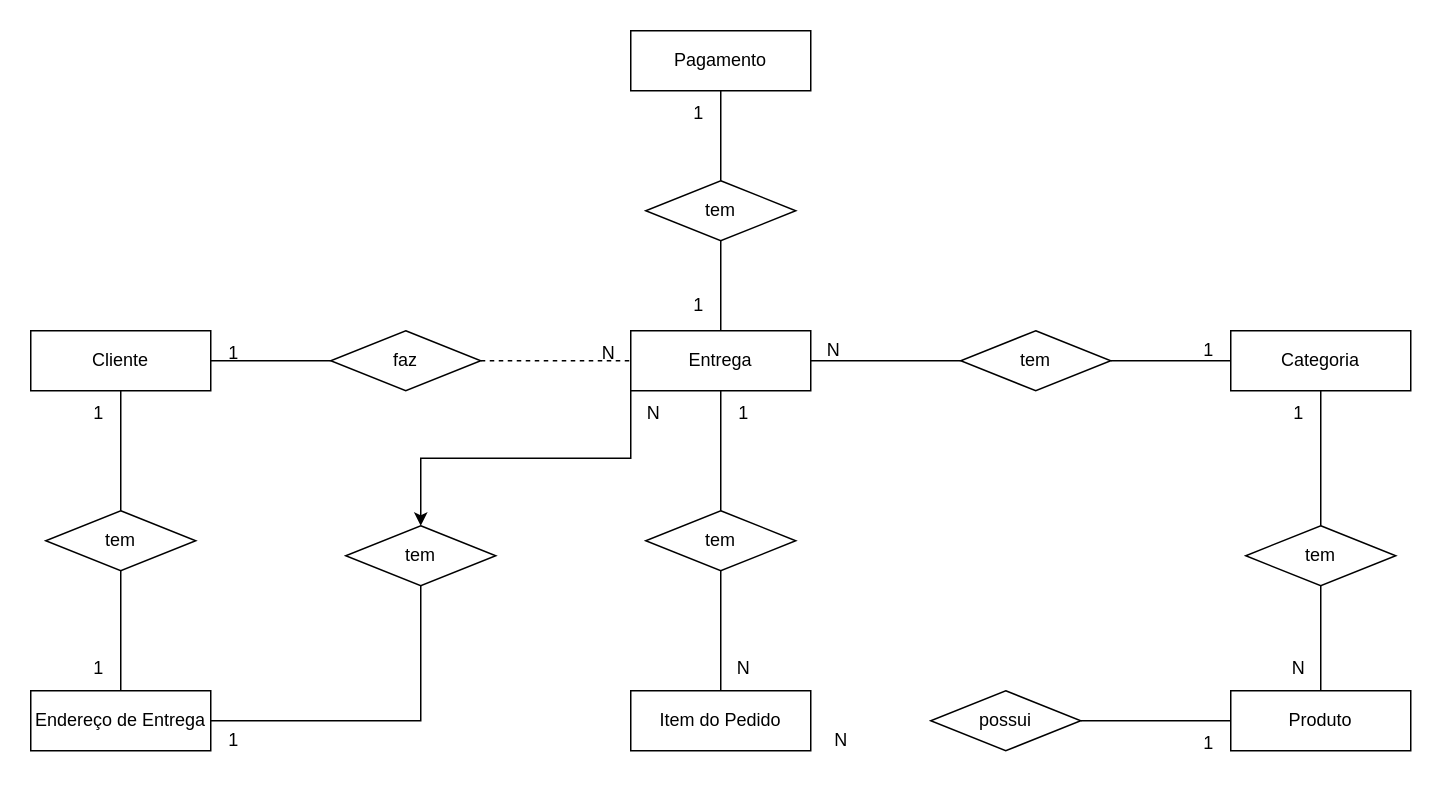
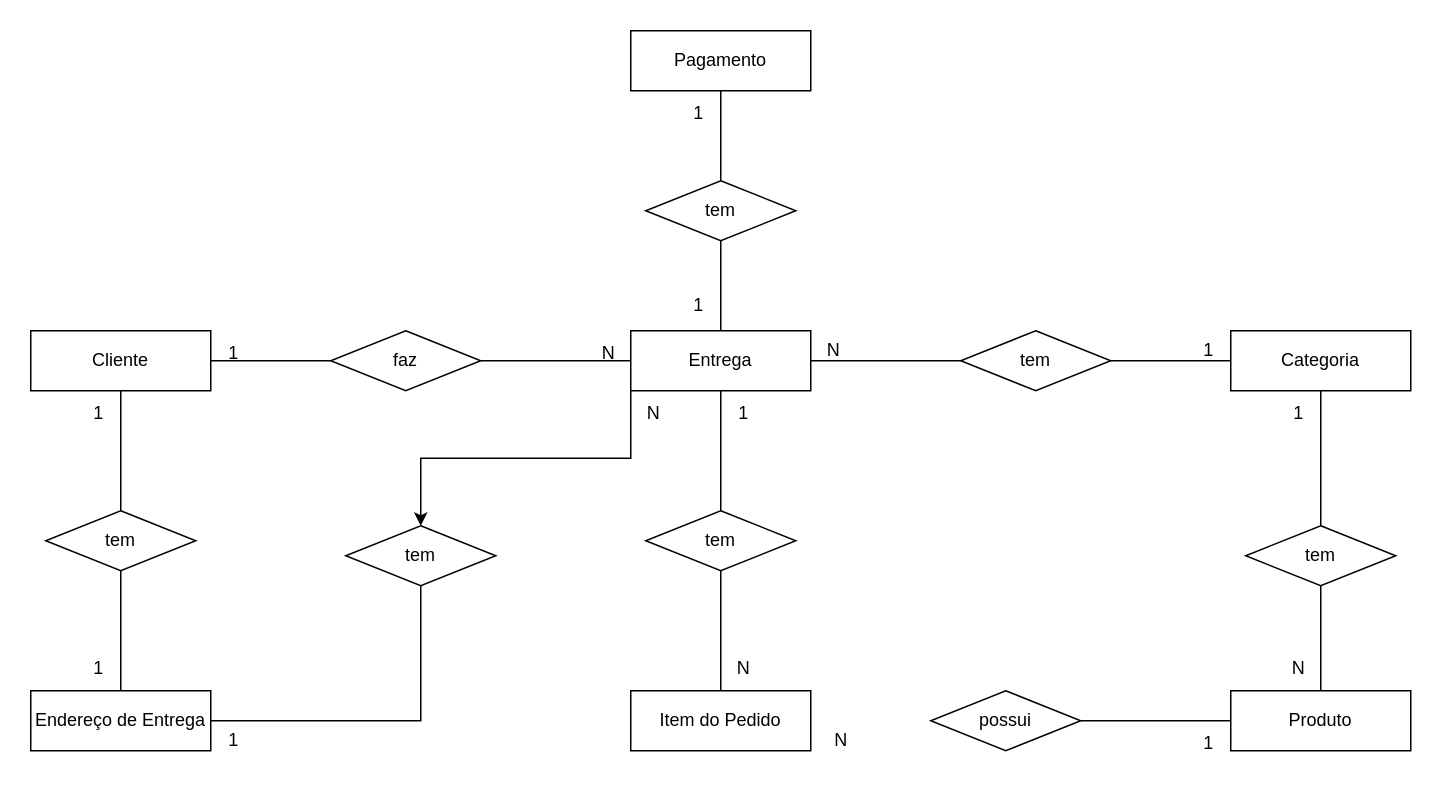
edge "faz" -- "Entrega": style dashed -> solid
